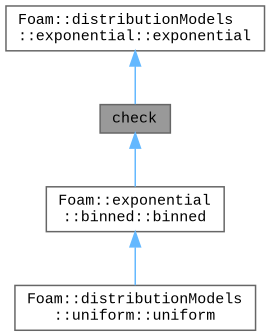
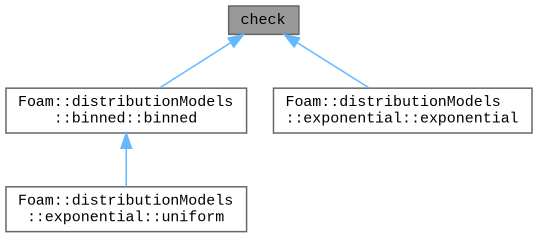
edge "check" -> "Foam::distributionModels ::exponential::exponential": reversed
node "Foam::exponential ::binned::binned": label "Foam::exponential ::binned::binned" -> "Foam::distributionModels ::binned::binned"
node "Foam::distributionModels ::uniform::uniform": label "Foam::distributionModels ::uniform::uniform" -> "Foam::distributionModels ::exponential::uniform"
